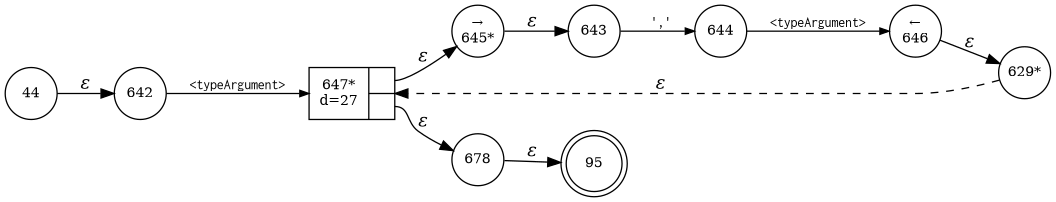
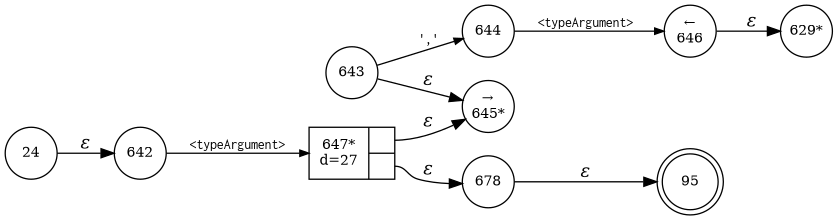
edge "→ 645*" -> "643": reversed
node "44": label "44" -> "24"
edge "629*" -> "647*": removed, label "ε"
